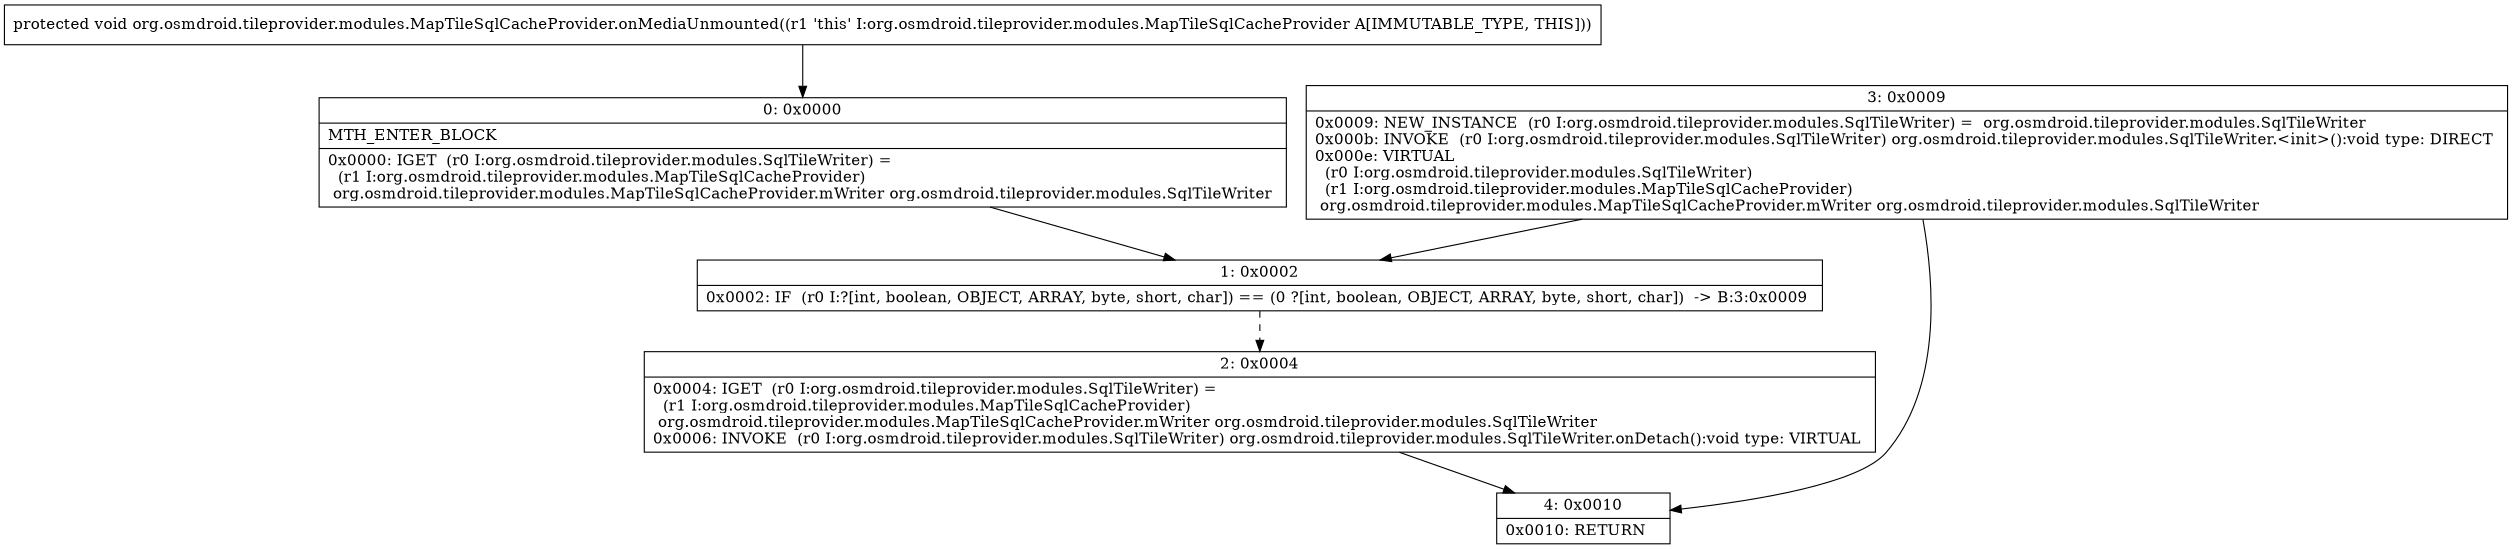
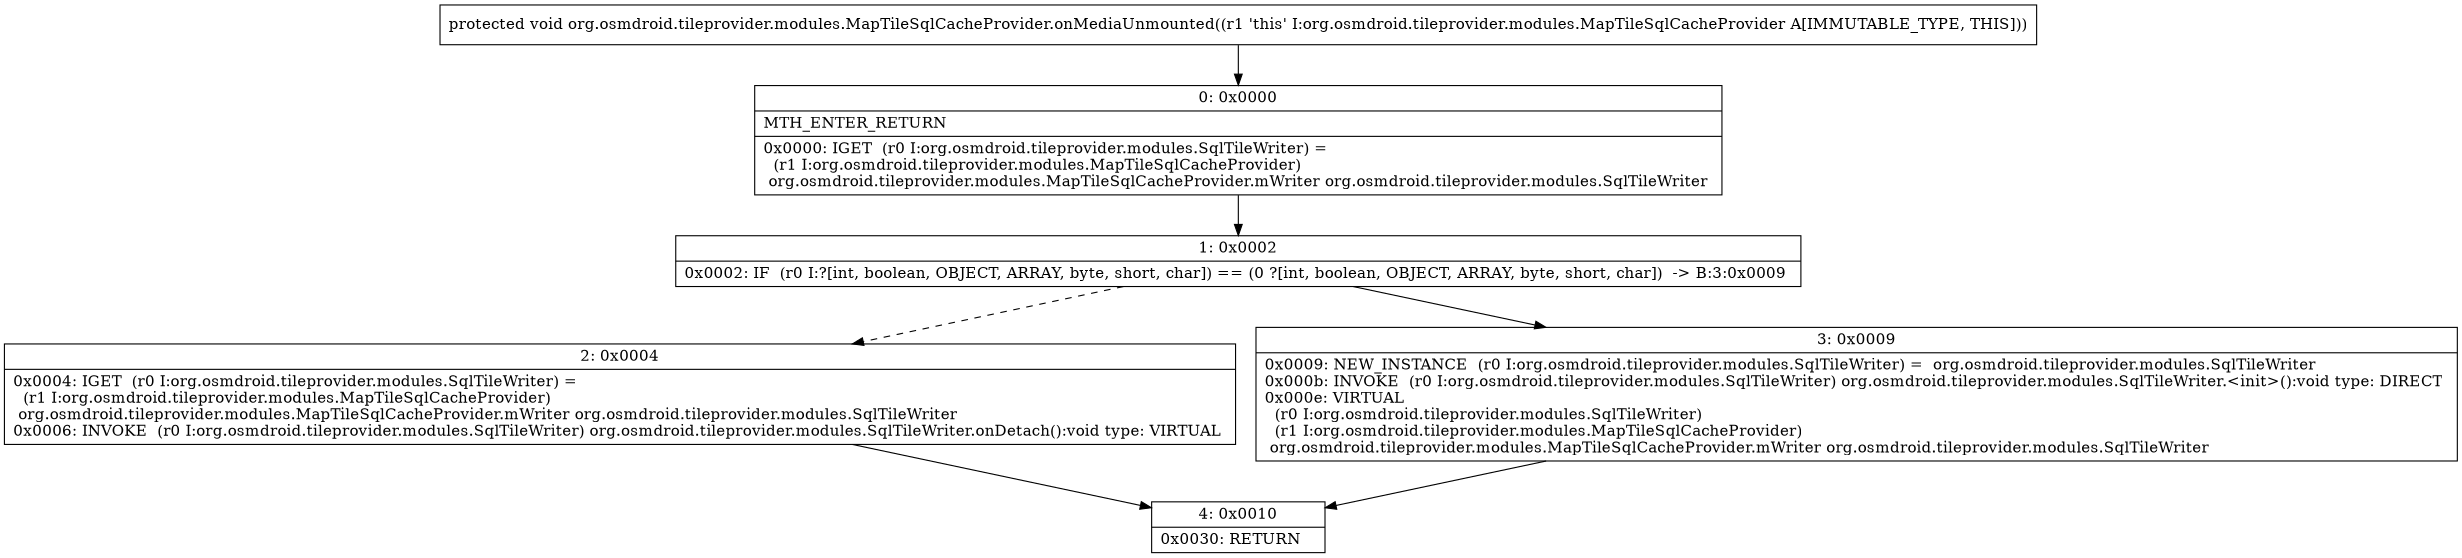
node "0: 0x0000": text "MTH_ENTER_BLOCK" -> "MTH_ENTER_RETURN"
edge "3: 0x0009" -> "1: 0x0002": reversed
node "4: 0x0010": text "0x0010: RETURN" -> "0x0030: RETURN"
